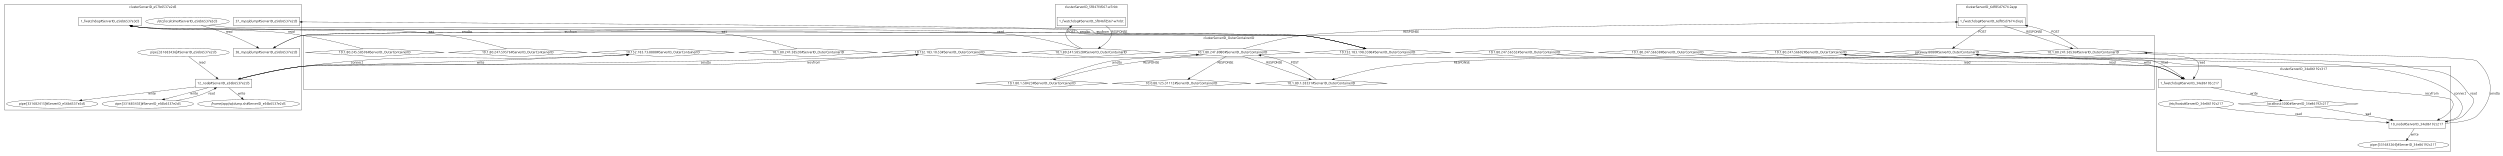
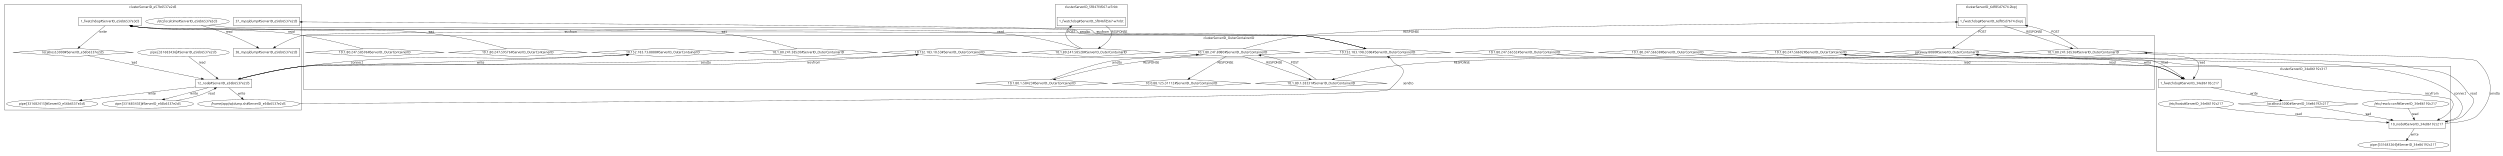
cluster "clusterServerID_6df85d7674-2app": label "clusterServerID_6df85d7674-2app" -> "clusterServerID_6df85d7674-2kqrj"
edge "38_mysqldump#ServerID_e56b6537e2d5" -> "10.152.183.198:3306#ServerID_OuterContainerID": now "/home/app/sqldump.sh#ServerID_e56b6537e2d5" -> "10.152.183.198:3306#ServerID_OuterContainerID"
node "localhost:3000#ServerID_e56b6537e2d5": added
node "10.1.80.245:58596#ServerID_OuterContainerID": label "10.1.80.245:58596#ServerID_OuterContainerID" -> "10.1.80.247:58596#ServerID_OuterContainerID"
node "/etc/resolv.conf#ServerID_34e86192c217": added
